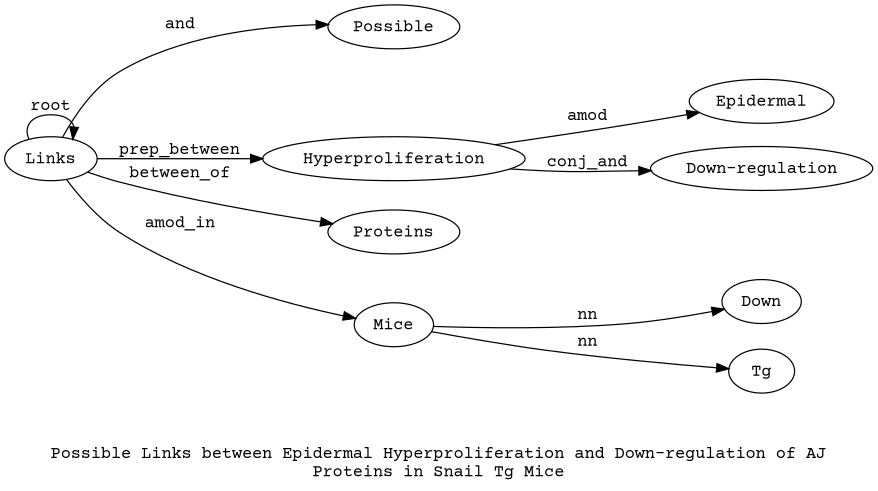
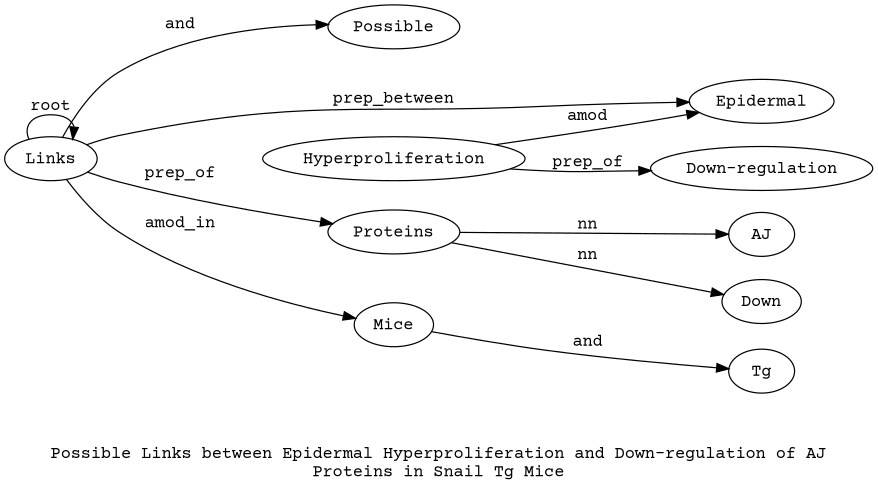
edge "Links" -> "Hyperproliferation": now "Links" -> "Epidermal"
edge "Hyperproliferation" -> "Down-regulation": label "conj_and" -> "prep_of"
edge "Links" -> "Proteins": label "between_of" -> "prep_of"
node "AJ": added
edge "Mice" -> "Down": now "Proteins" -> "Down"
edge "Mice" -> "Tg": label "nn" -> "and"
